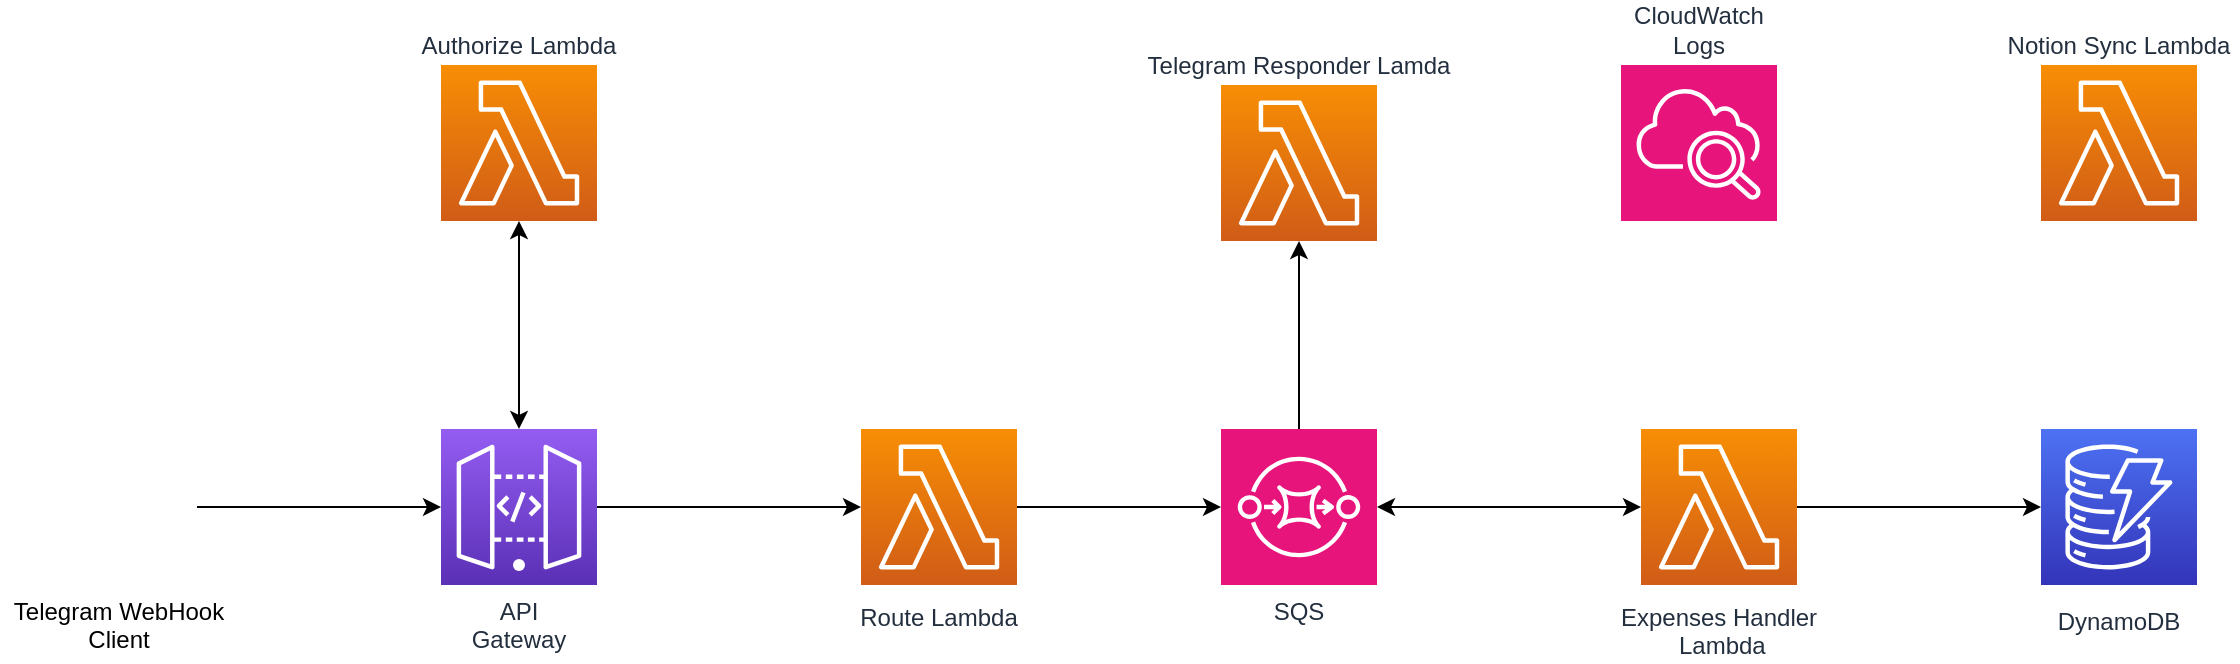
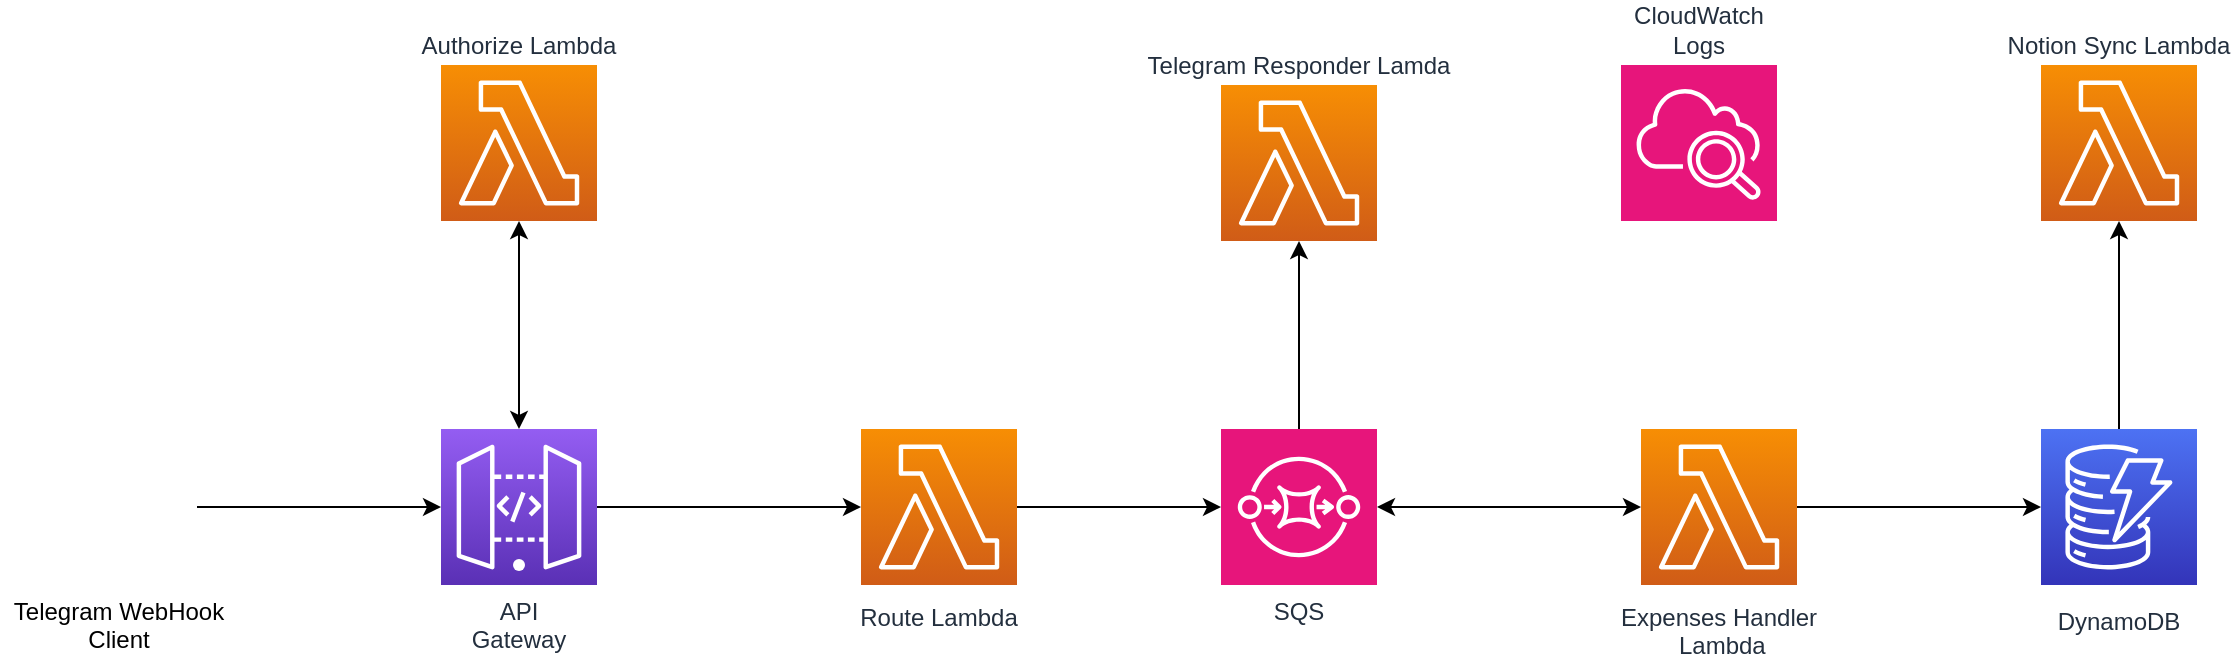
edge "DynamoDB" -> "Notion Sync Lambda": added
